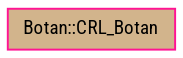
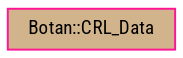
node "Botan::CRL_Botan": label "Botan::CRL_Botan" -> "Botan::CRL_Data"
